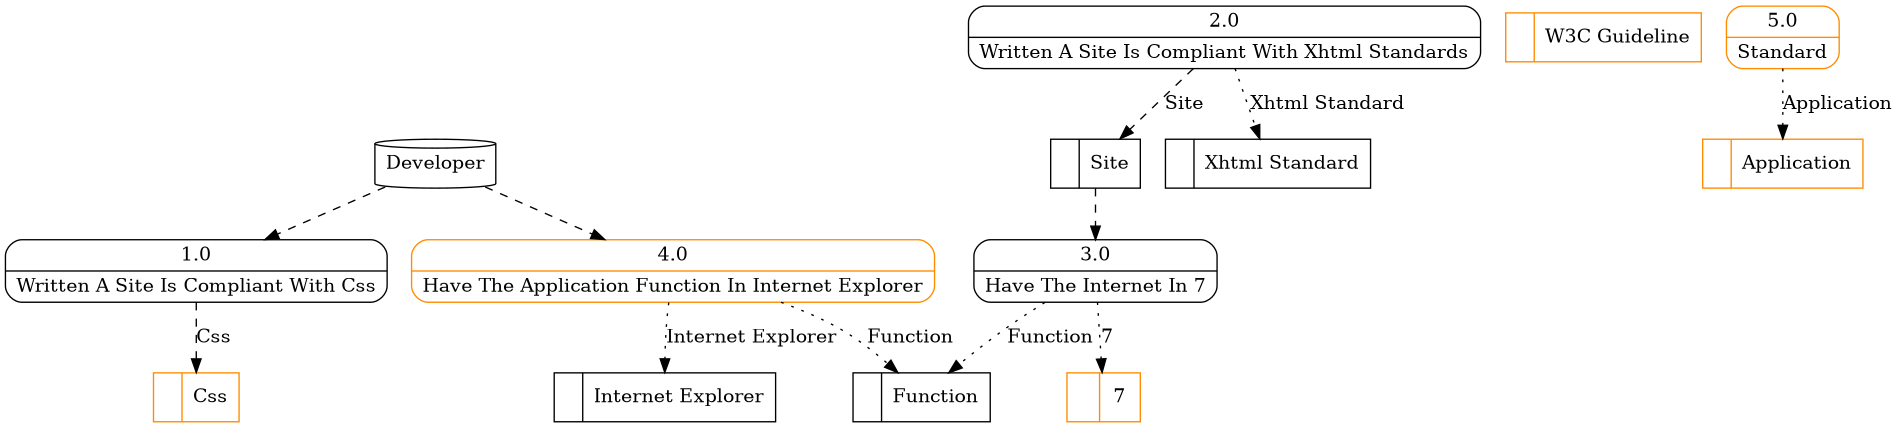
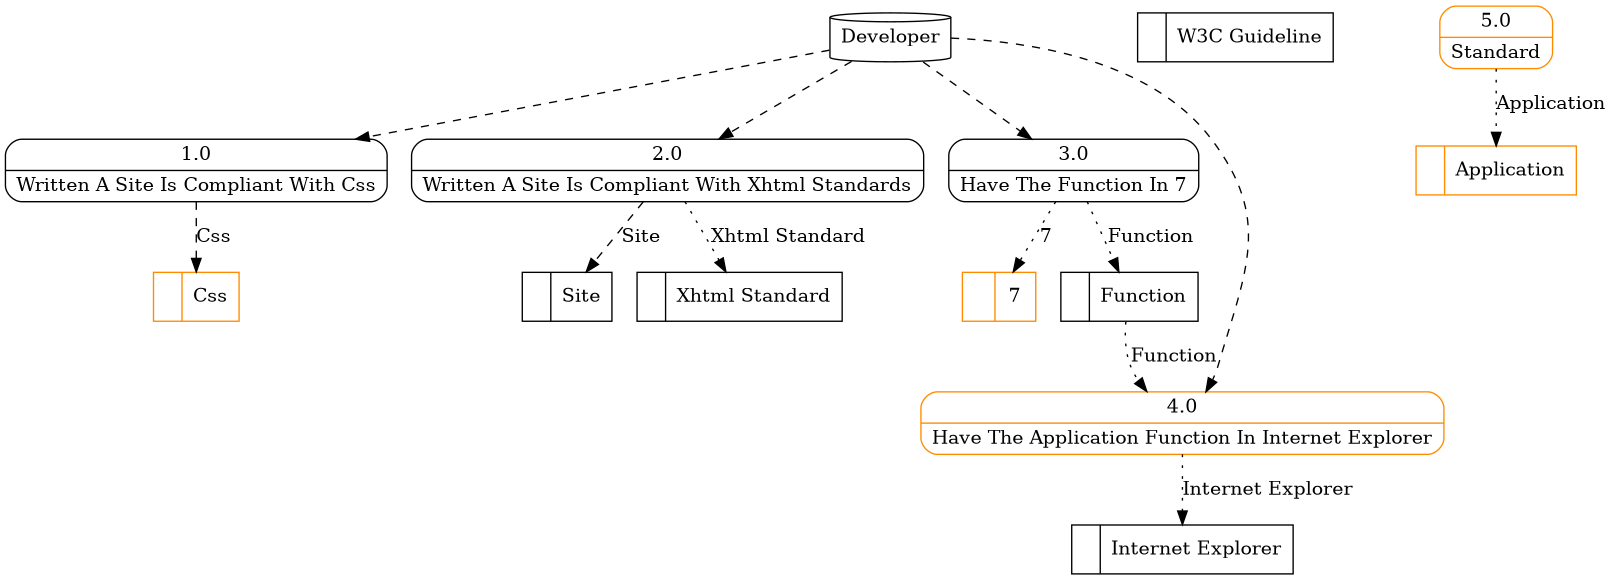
node "W3C Guideline": color darkorange -> black
edge "Developer" -> "2.0": added
edge "Site" -> "3.0": now "Developer" -> "3.0"
node "3.0": text "Have The Internet In 7" -> "Have The Function In 7"
edge "4.0" -> "Function": reversed
